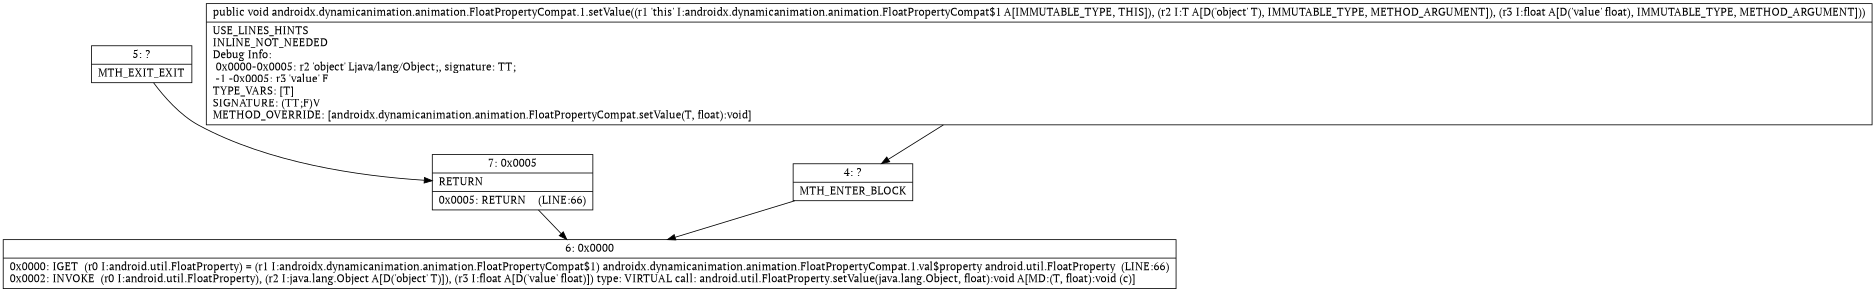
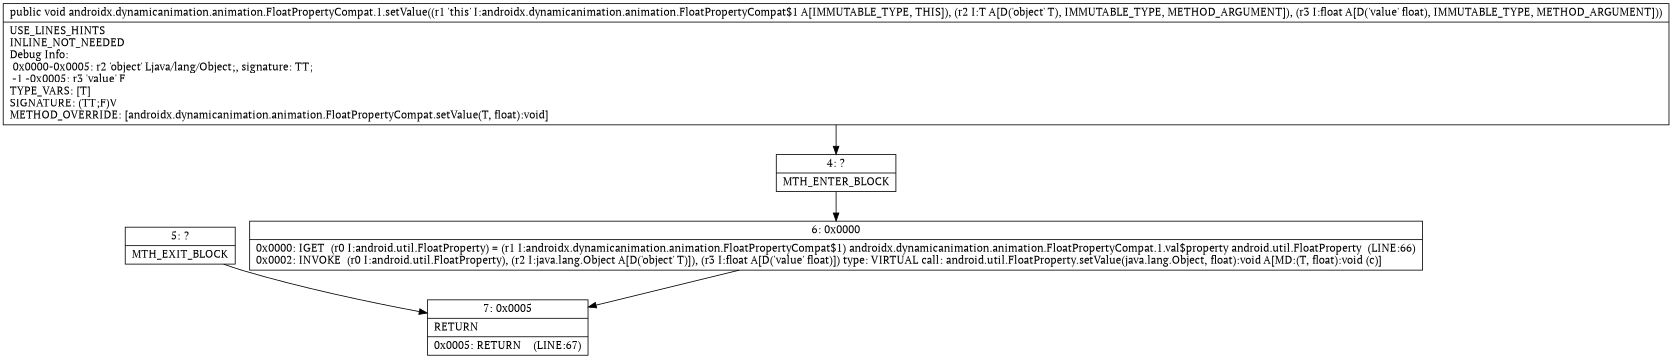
node "5: ?": text "MTH_EXIT_EXIT" -> "MTH_EXIT_BLOCK"
node "7: 0x0005": text "0x0005: RETURN    (LINE:66)" -> "0x0005: RETURN    (LINE:67)"
edge "7: 0x0005" -> "6: 0x0000": reversed
